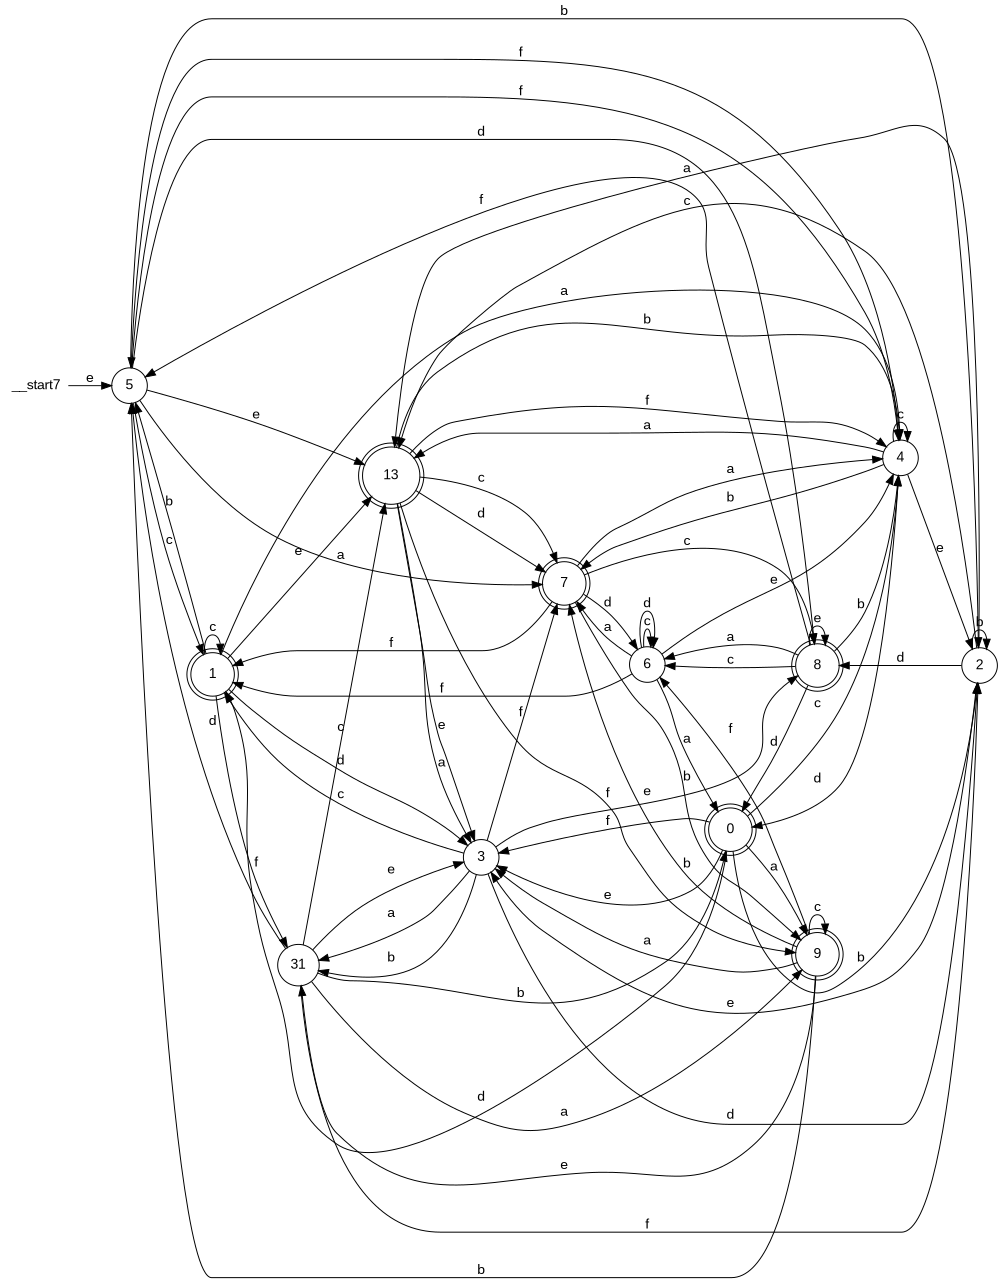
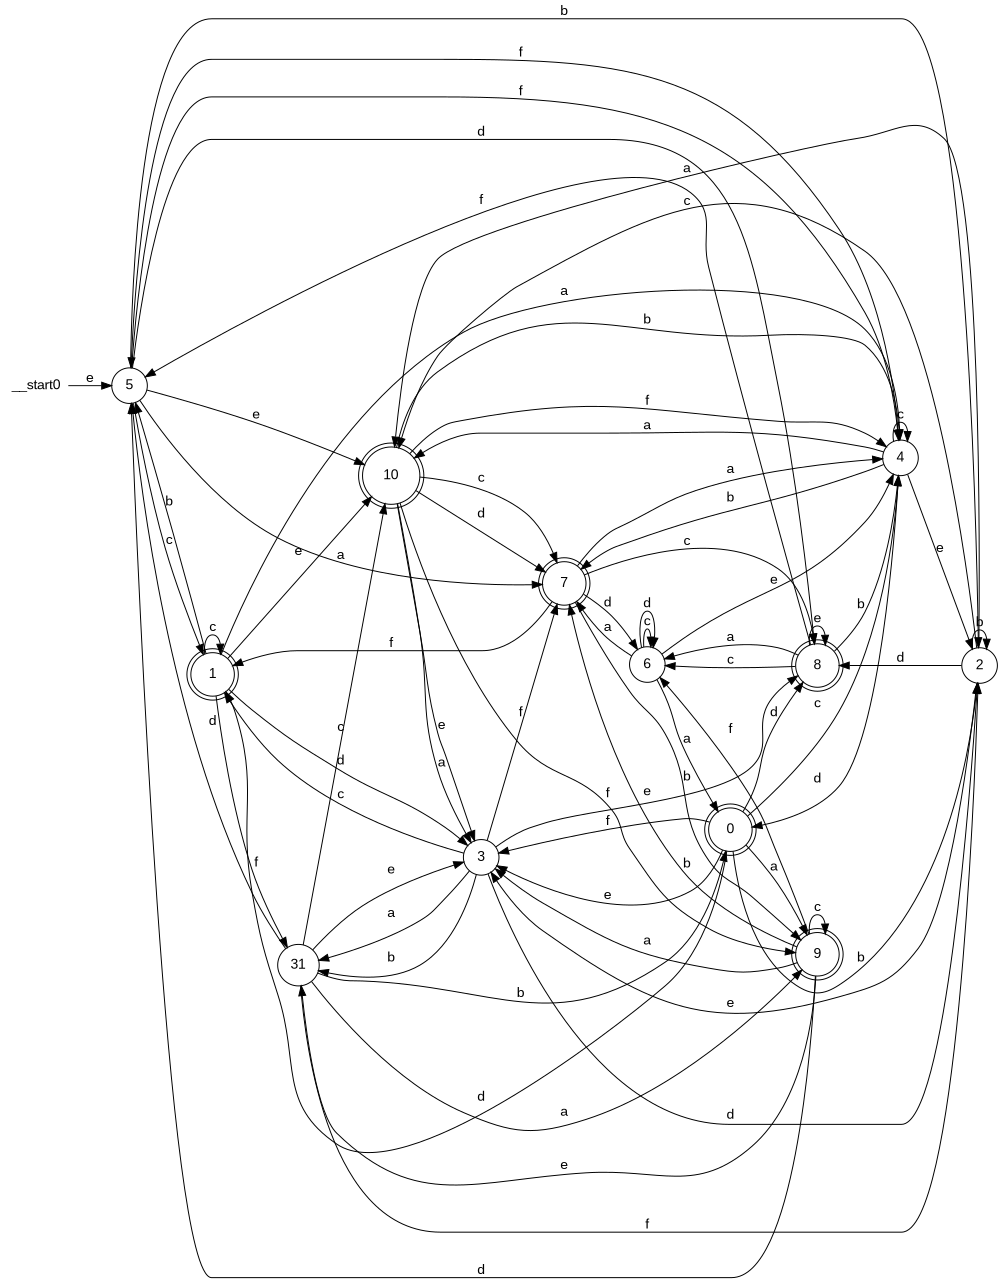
node "__start7": label "__start7" -> "__start0"
node "13": label "13" -> "10"
edge "6" -> "1": removed, label "f"
edge "8" -> "0": reversed
edge "9" -> "5": label "b" -> "d"
